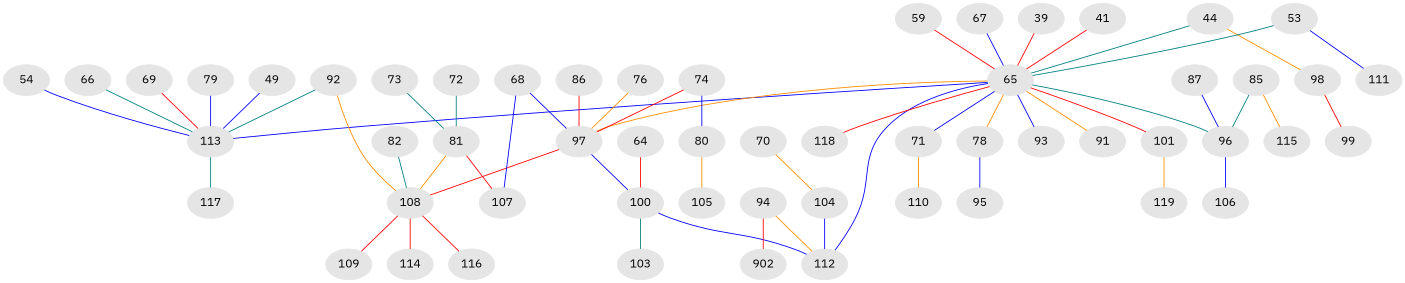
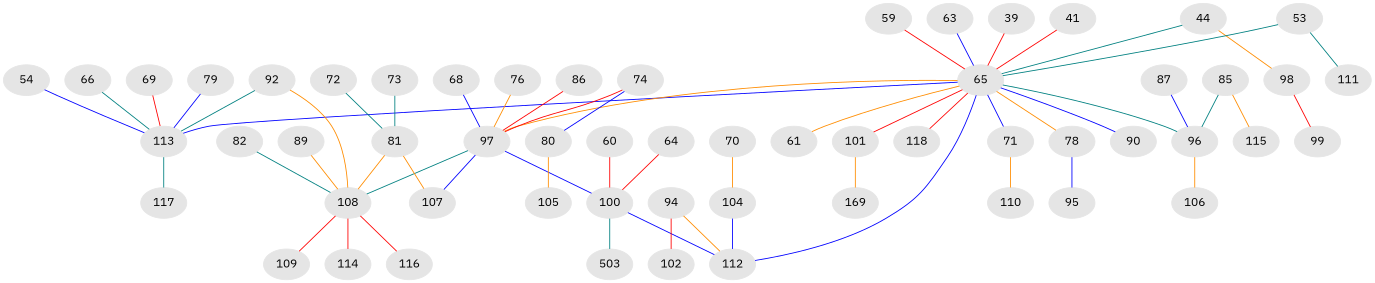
node "67": label "67" -> "63"
edge "53" -- "111": color blue -> teal
node "49": removed
node "89": added
edge "68" -- "107": now "97" -- "107"
node "60": added
node "93": label "93" -> "90"
node "91": label "91" -> "61"
edge "81" -- "107": color red -> darkorange
edge "97" -- "108": color red -> teal
edge "96" -- "106": color blue -> darkorange
node "119": label "119" -> "169"
node "103": label "103" -> "503"
node "902": label "902" -> "102"
